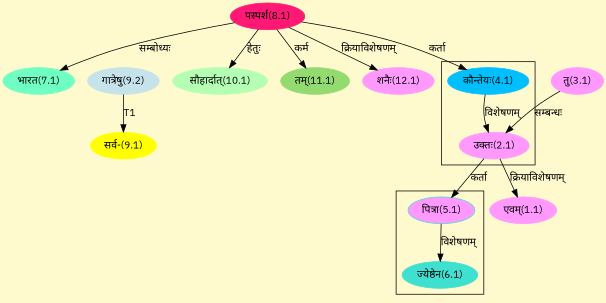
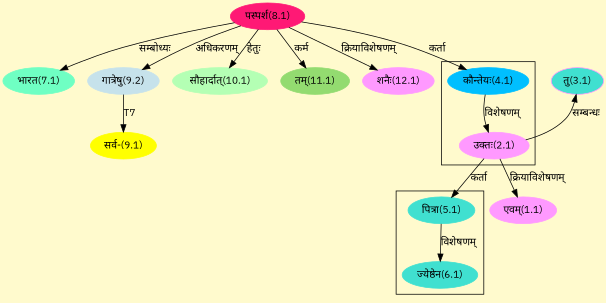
edge "पस्पर्श(8.1)" -> "गात्रेषु(9.2)": added, label "अधिकरणम्"
node "तु(3.1)": fillcolor #ff99ff -> #40e0d0
edge "तु(3.1)" -> "उक्तः(2.1)": reversed
edge "गात्रेषु(9.2)" -> "सर्व-(9.1)": label "T1" -> "T7"
node "पित्रा(5.1)": fillcolor #ff99ff -> #40e0d0
